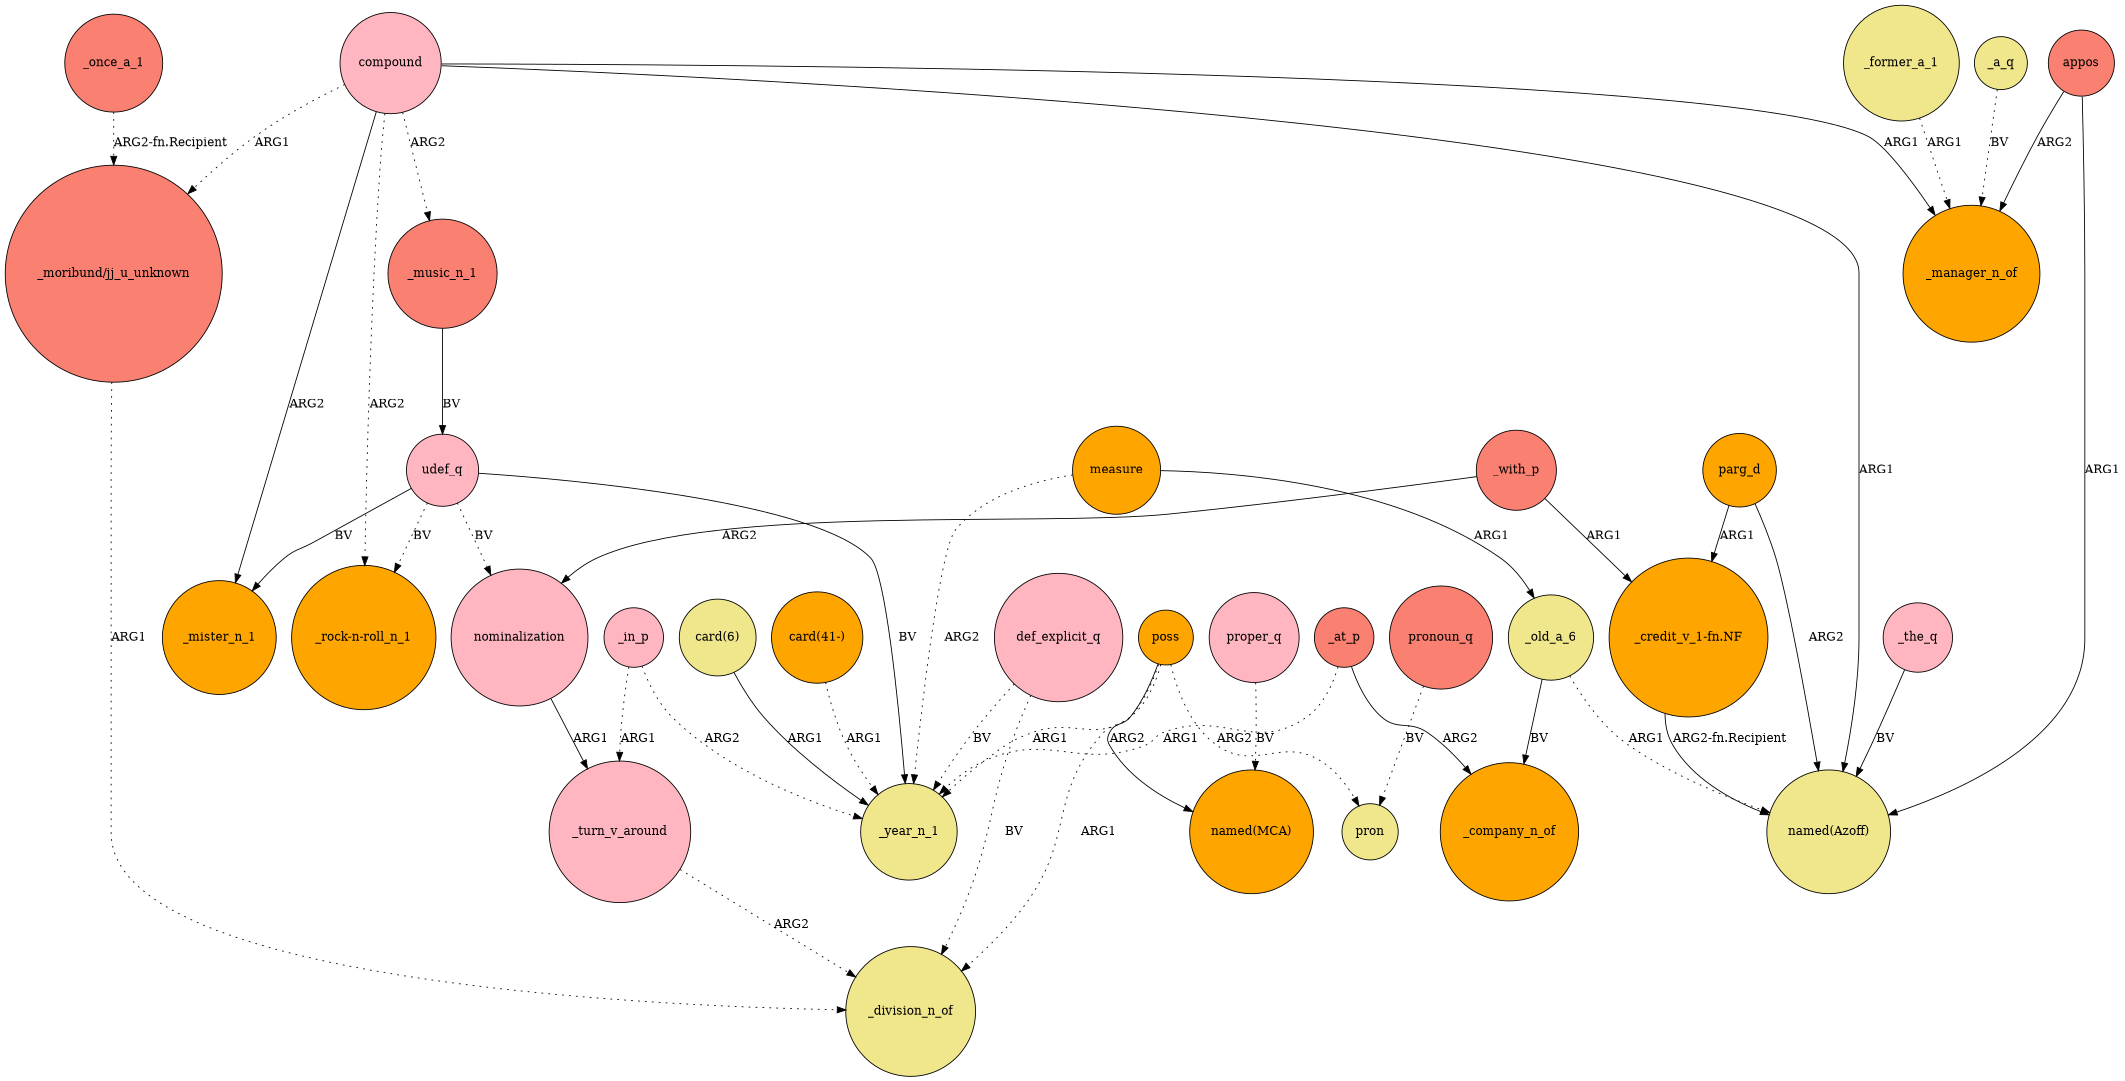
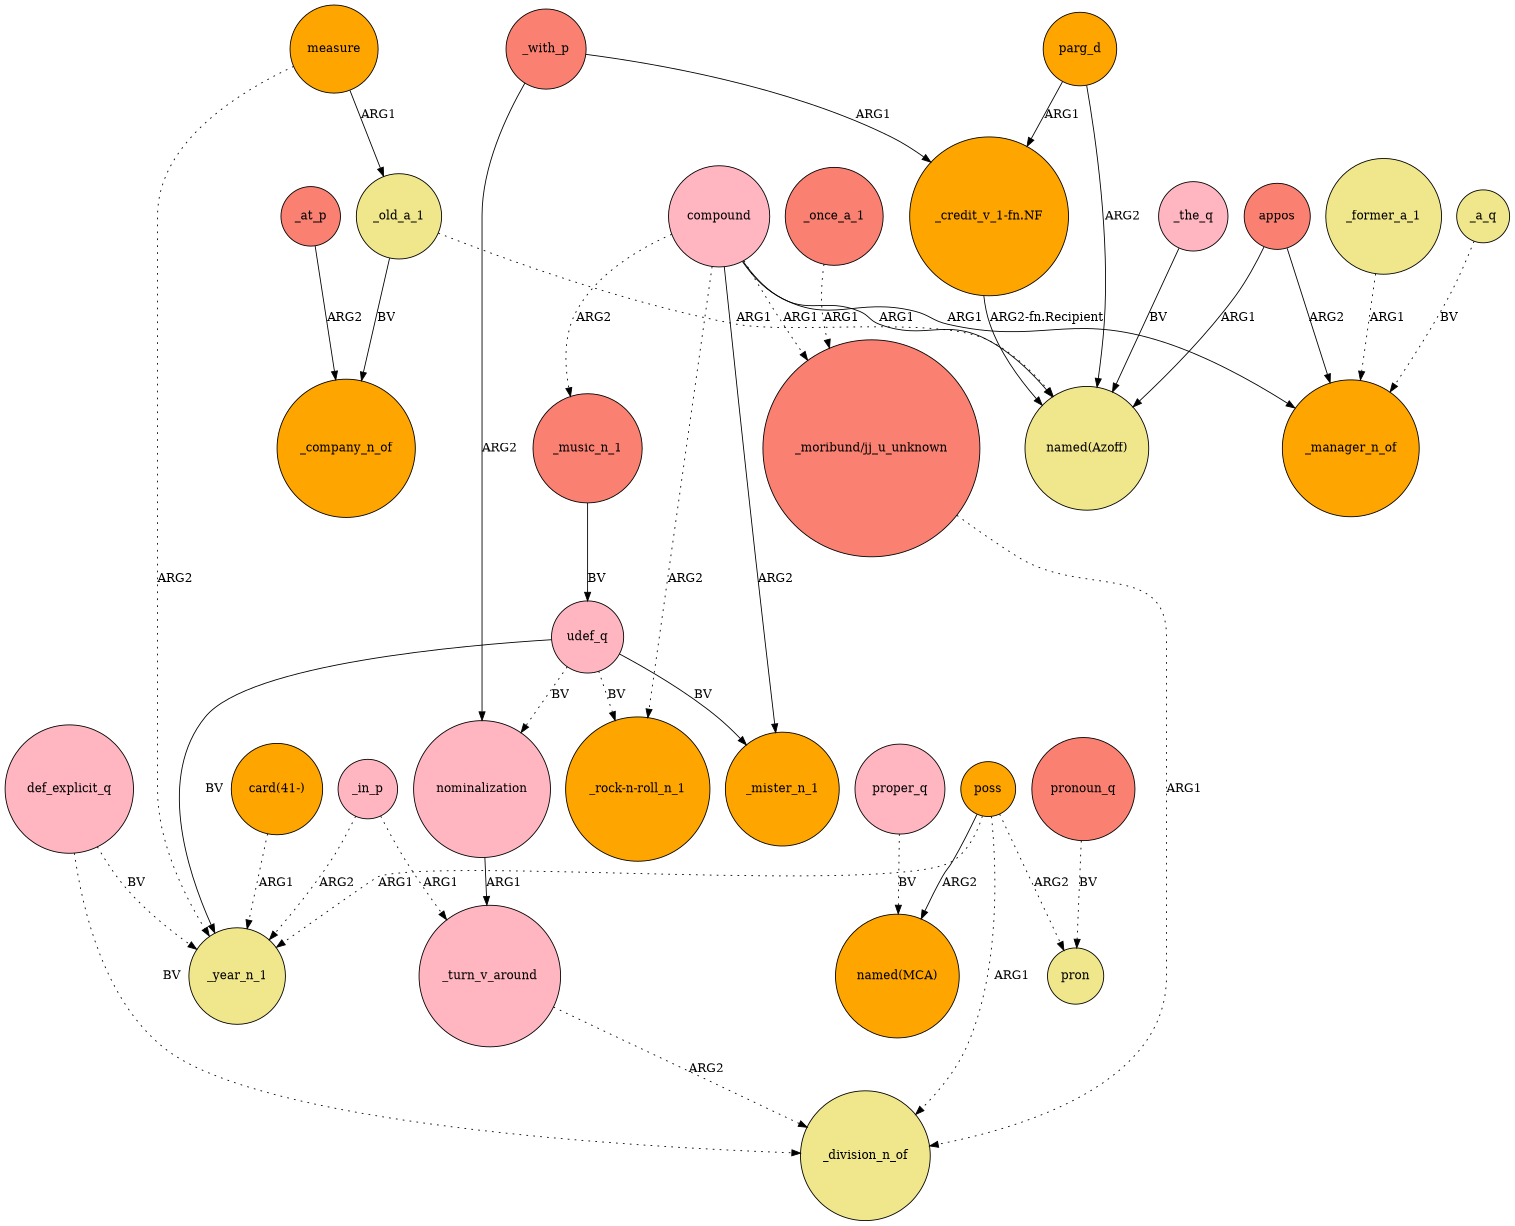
edge "_once_a_1" -> "_moribund/jj_u_unknown": label "ARG2-fn.Recipient" -> "ARG1"
node "card(6)": removed
node "_old_a_6": label "_old_a_6" -> "_old_a_1"
edge "_at_p" -> "_year_n_1": removed, label "ARG1"
